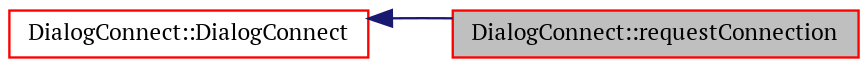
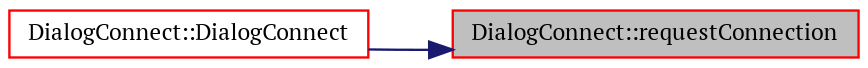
edge "DialogConnect::requestConnection" -> "DialogConnect::DialogConnect": reversed
